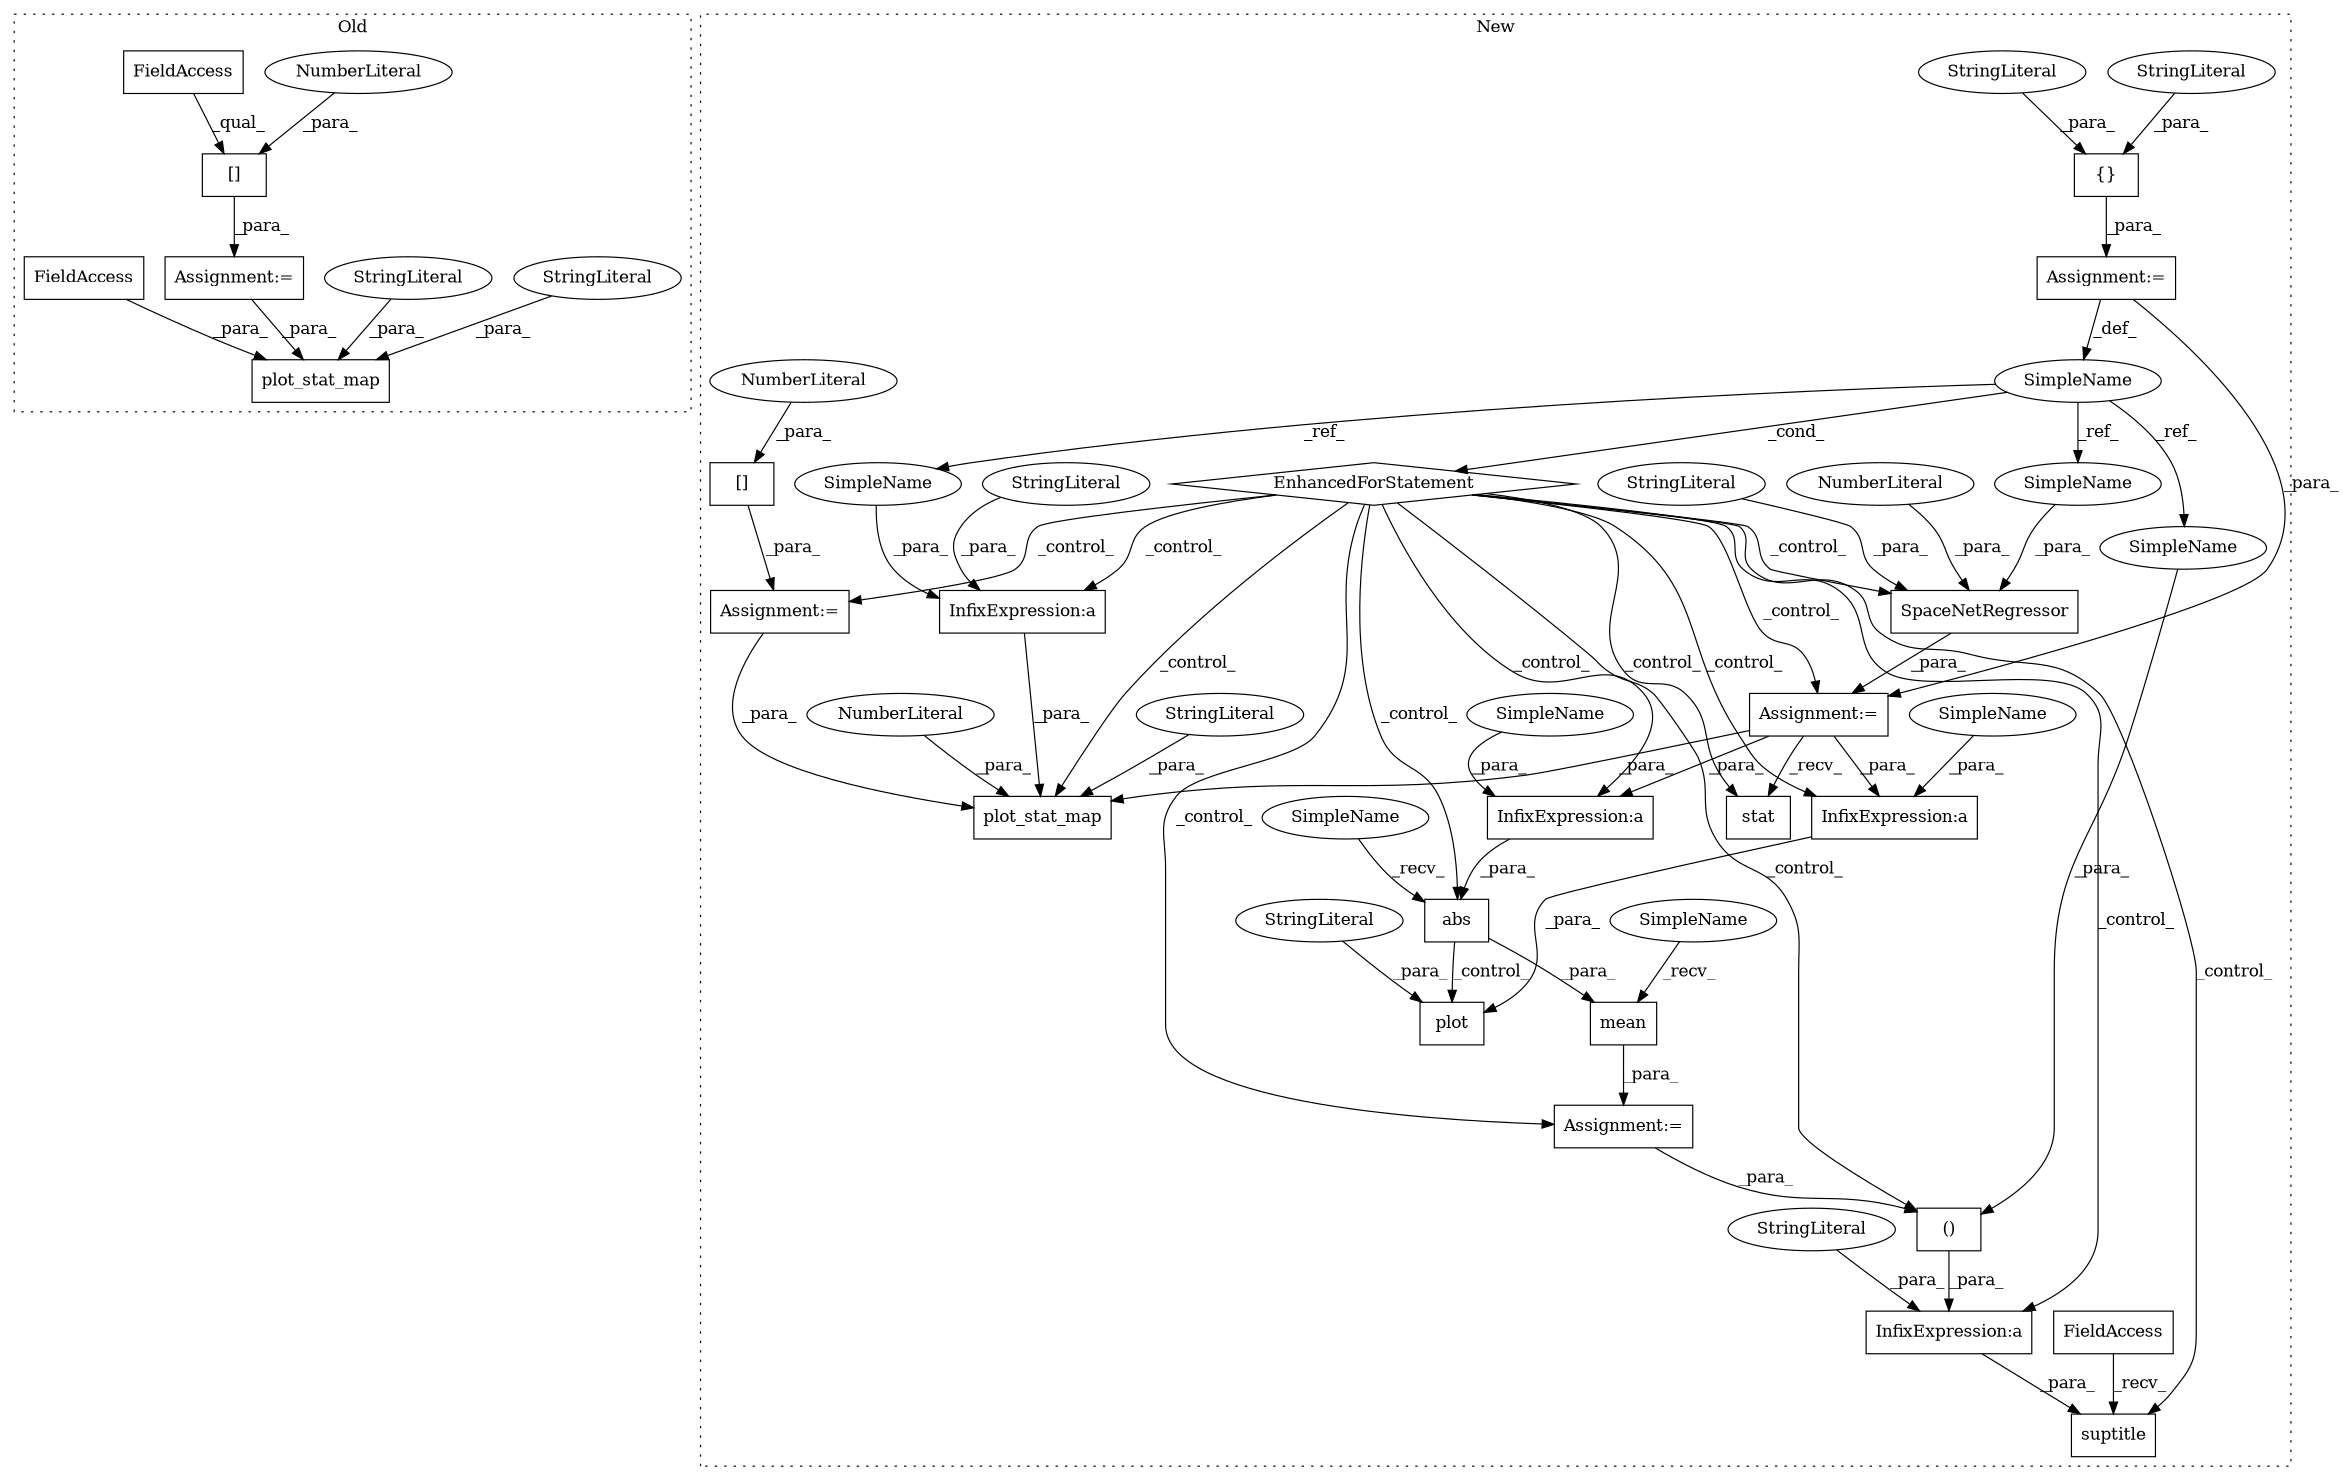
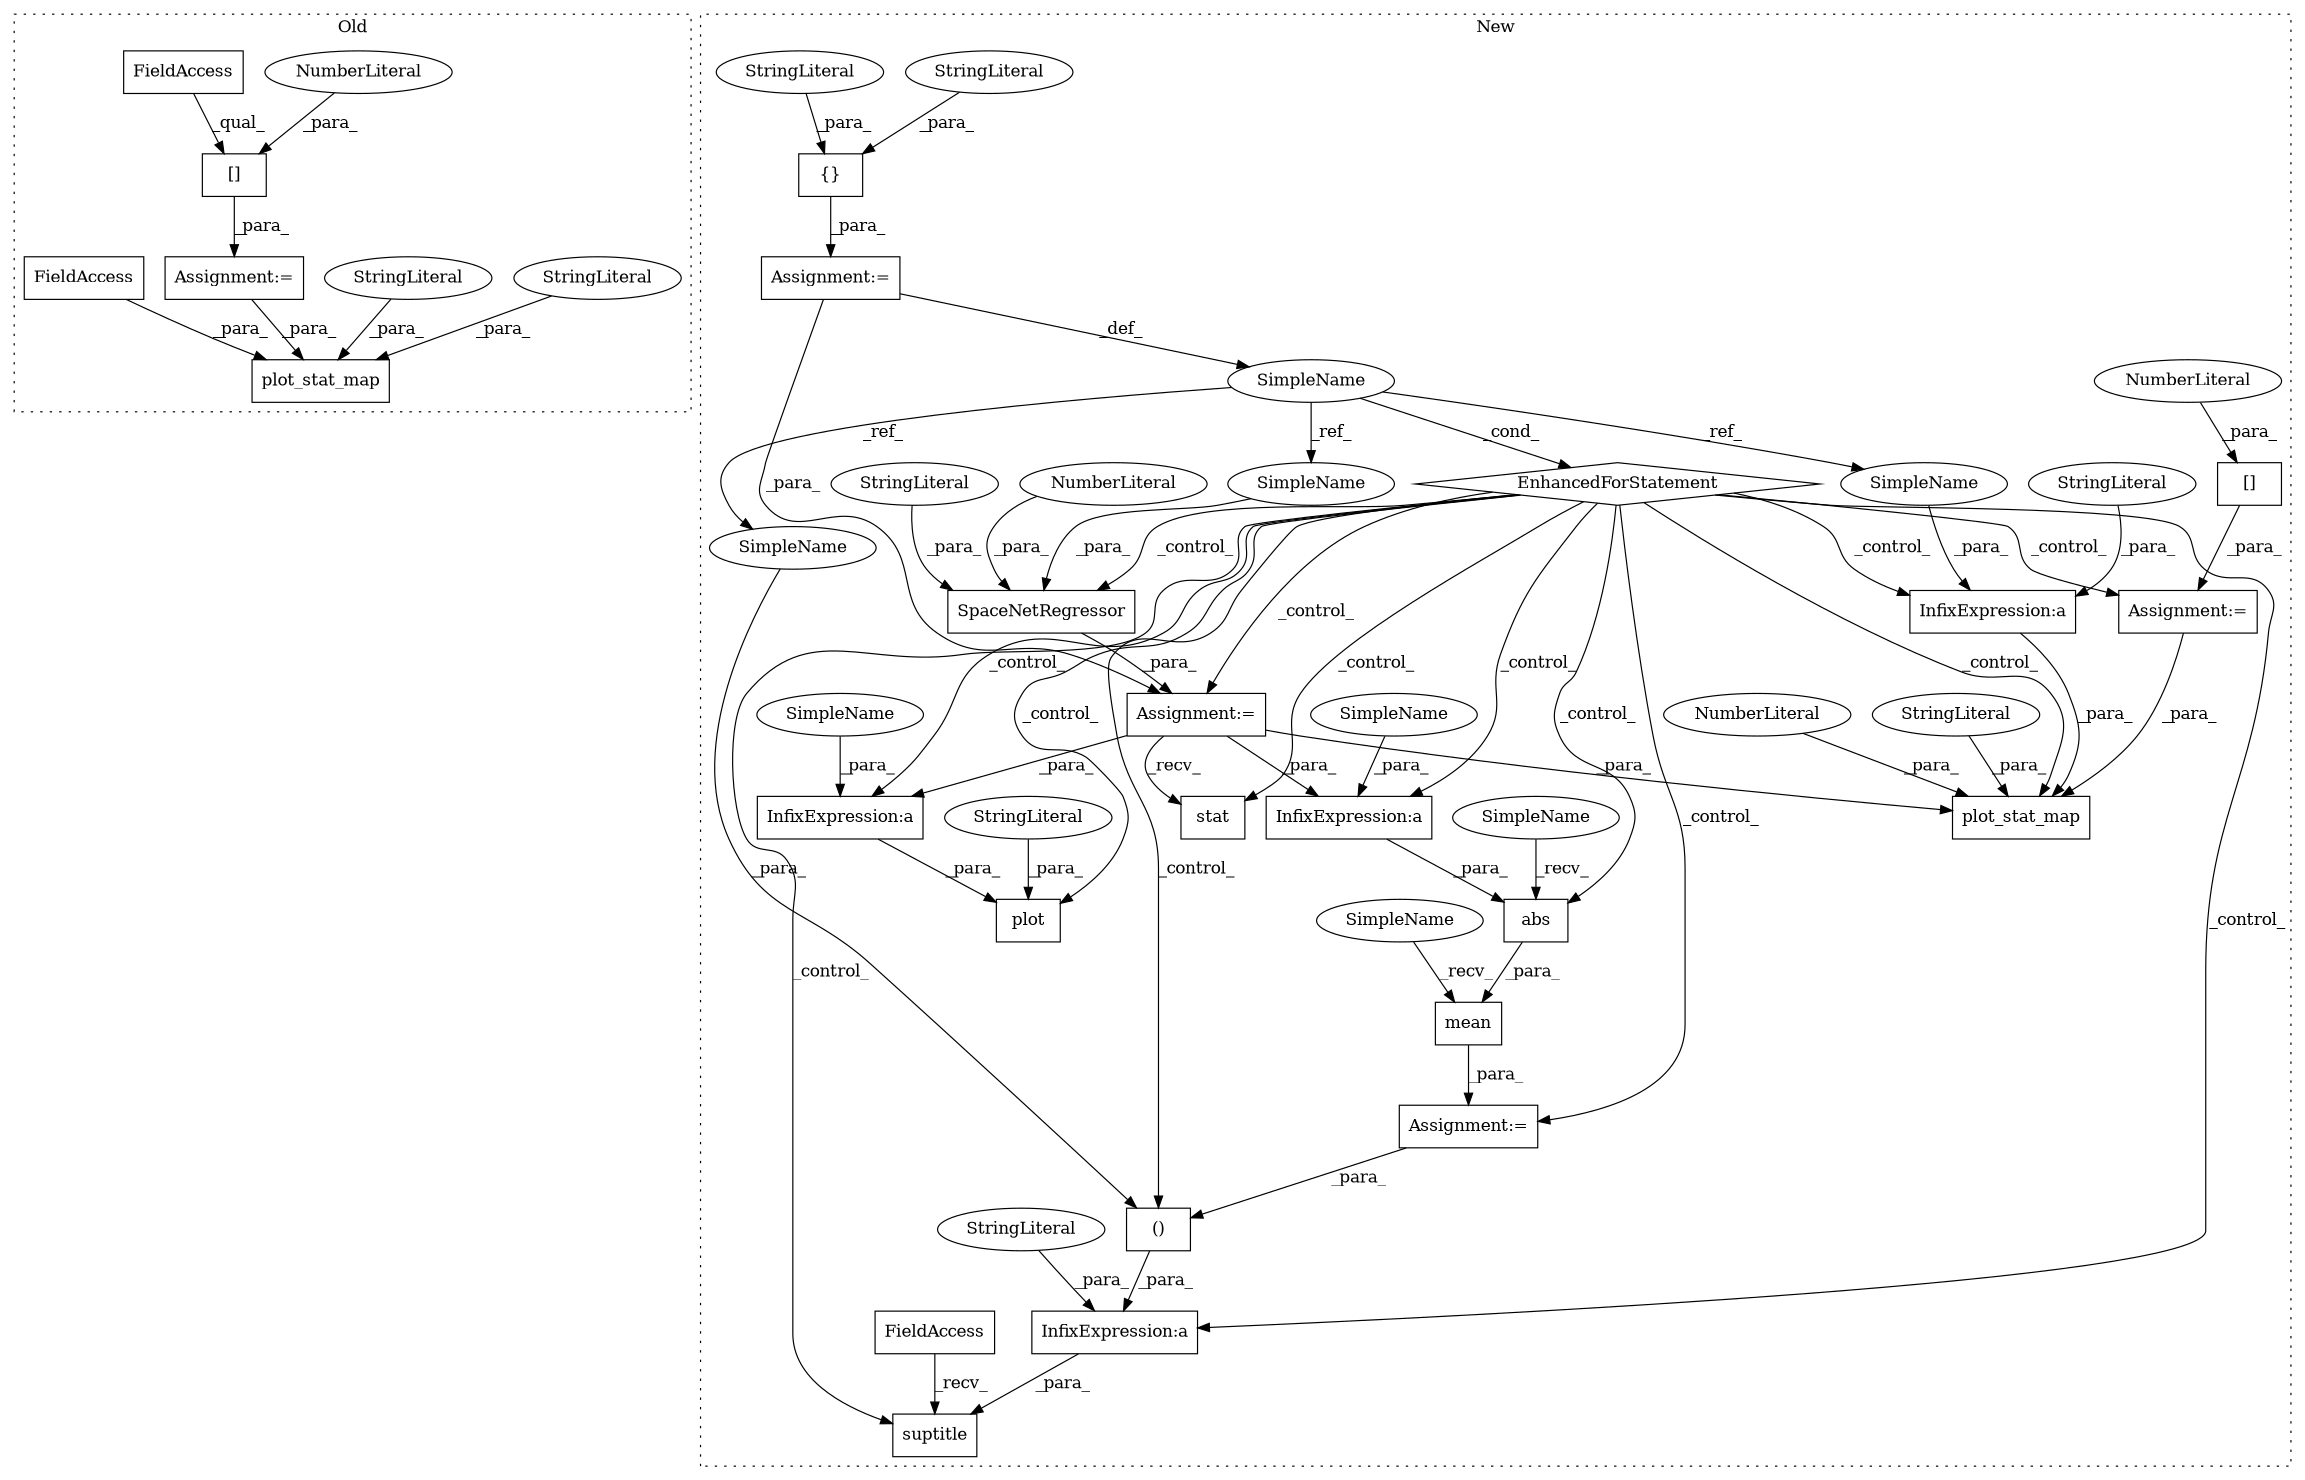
edge "abs" -> "plot": now "EnhancedForStatement" -> "plot"
